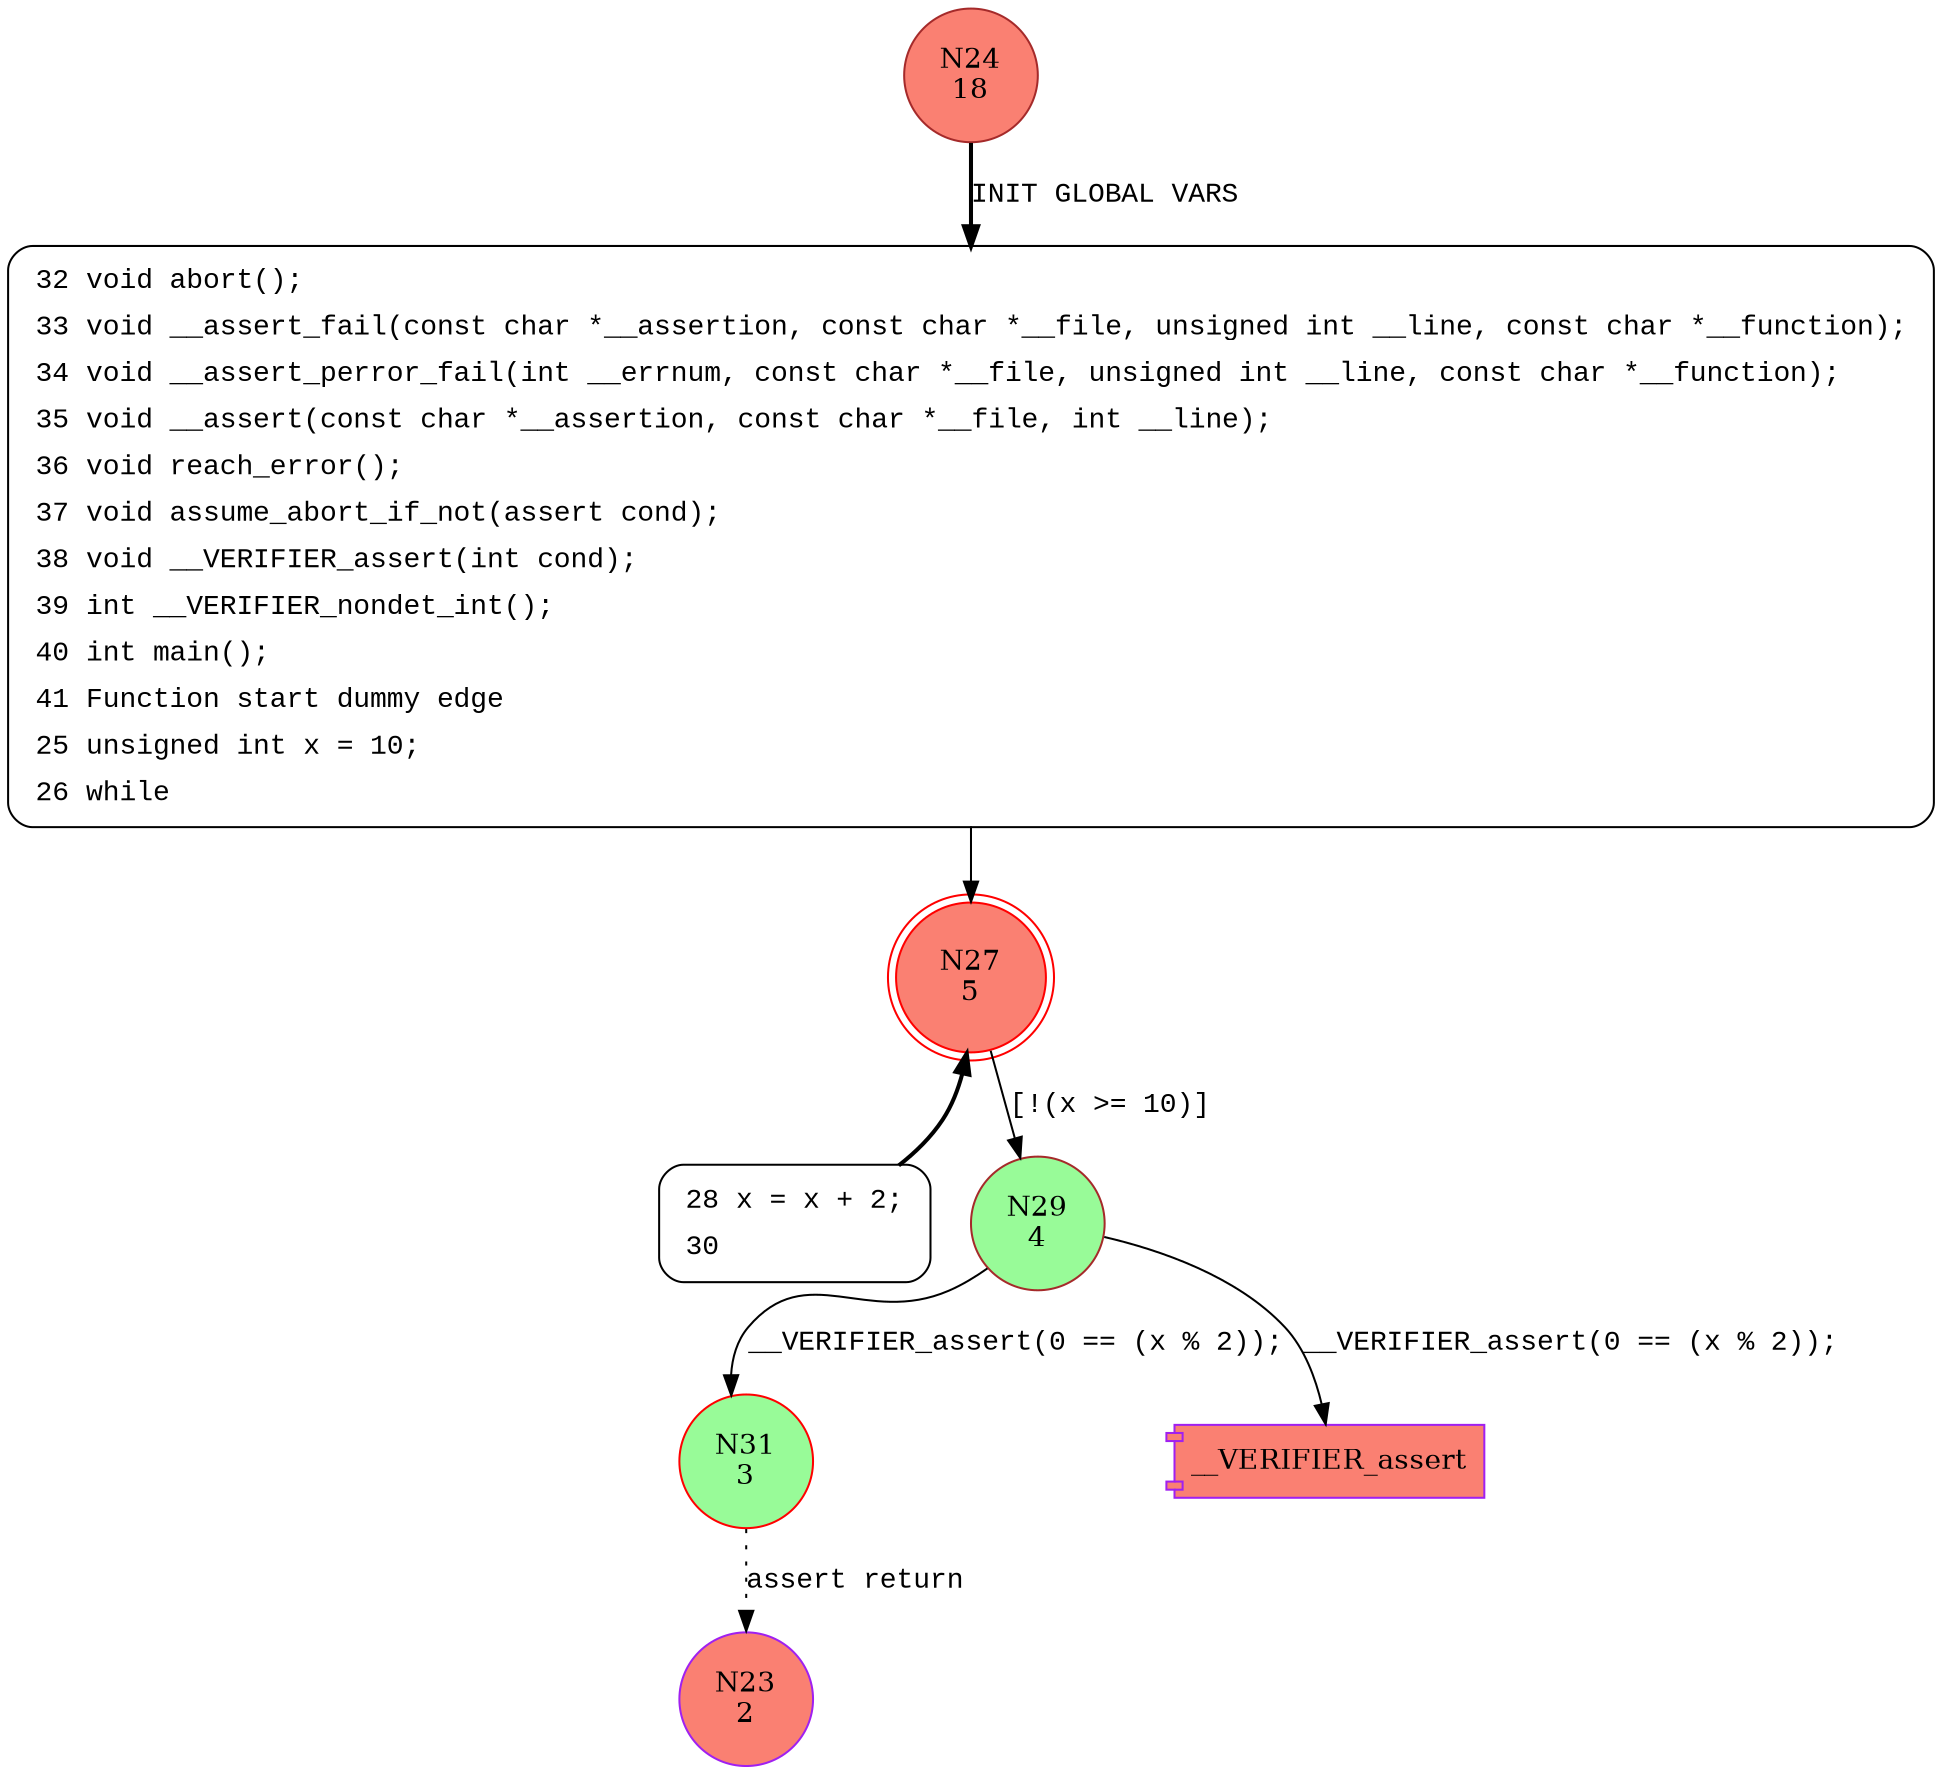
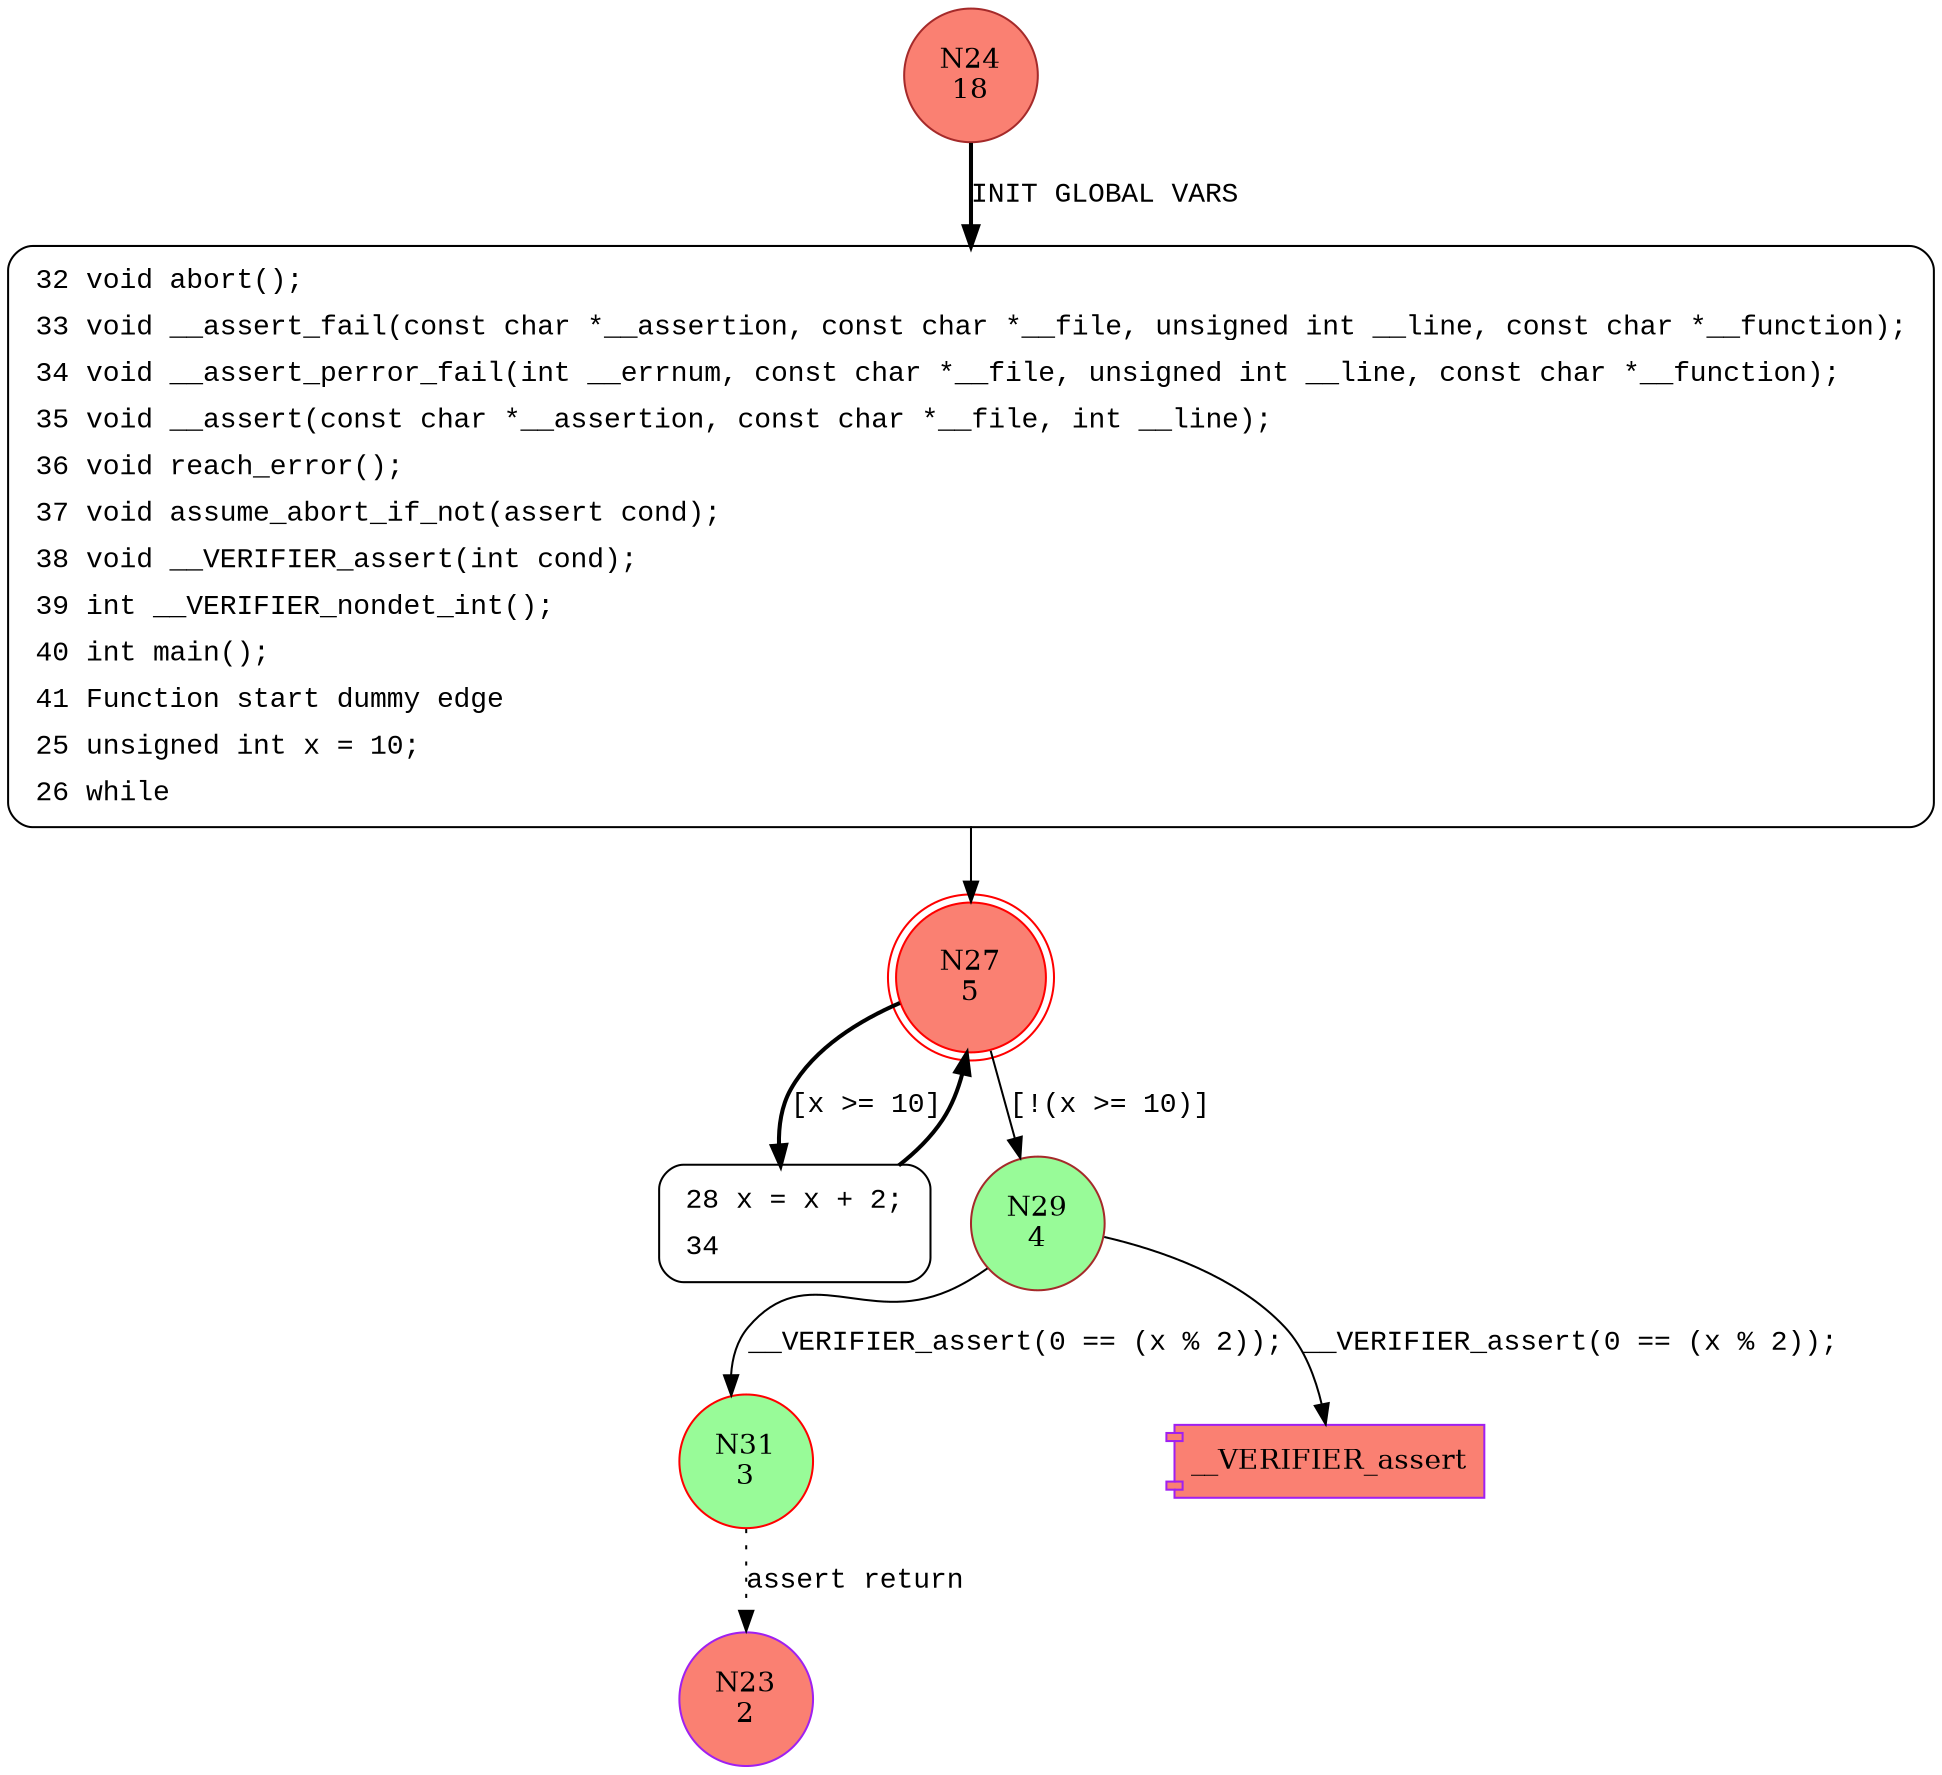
edge "N27 5" -> "28": added, label "[x >= 10]"
node "28": text "30" -> "34"
